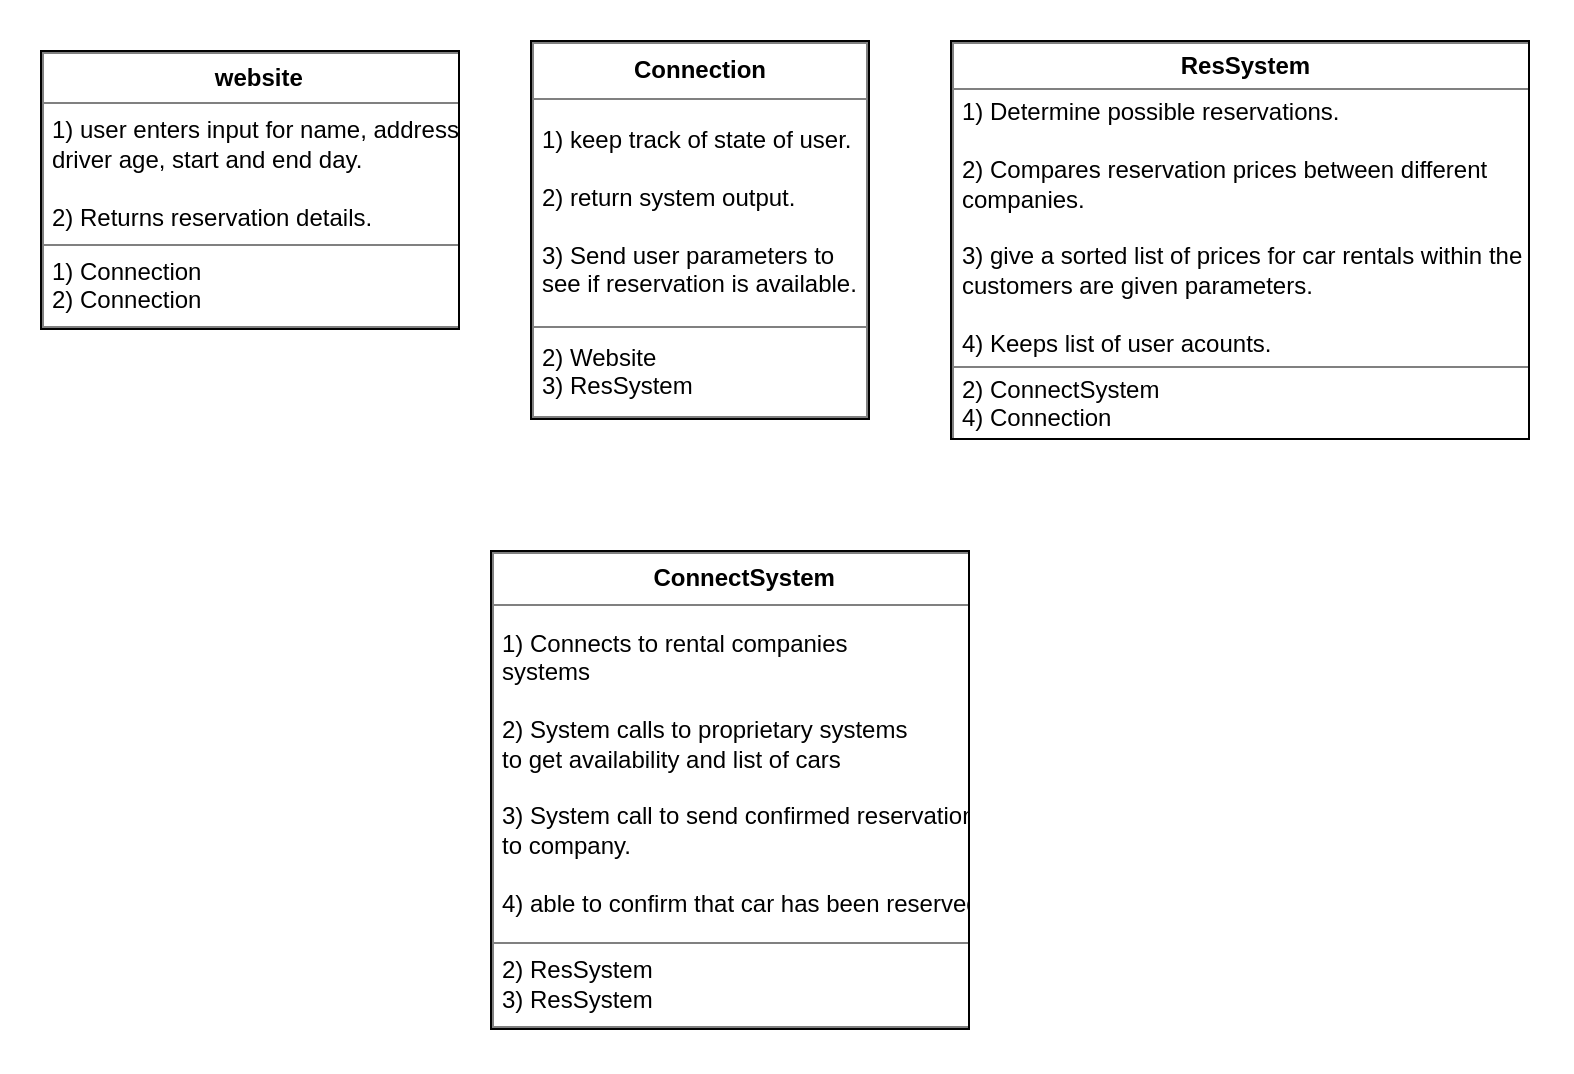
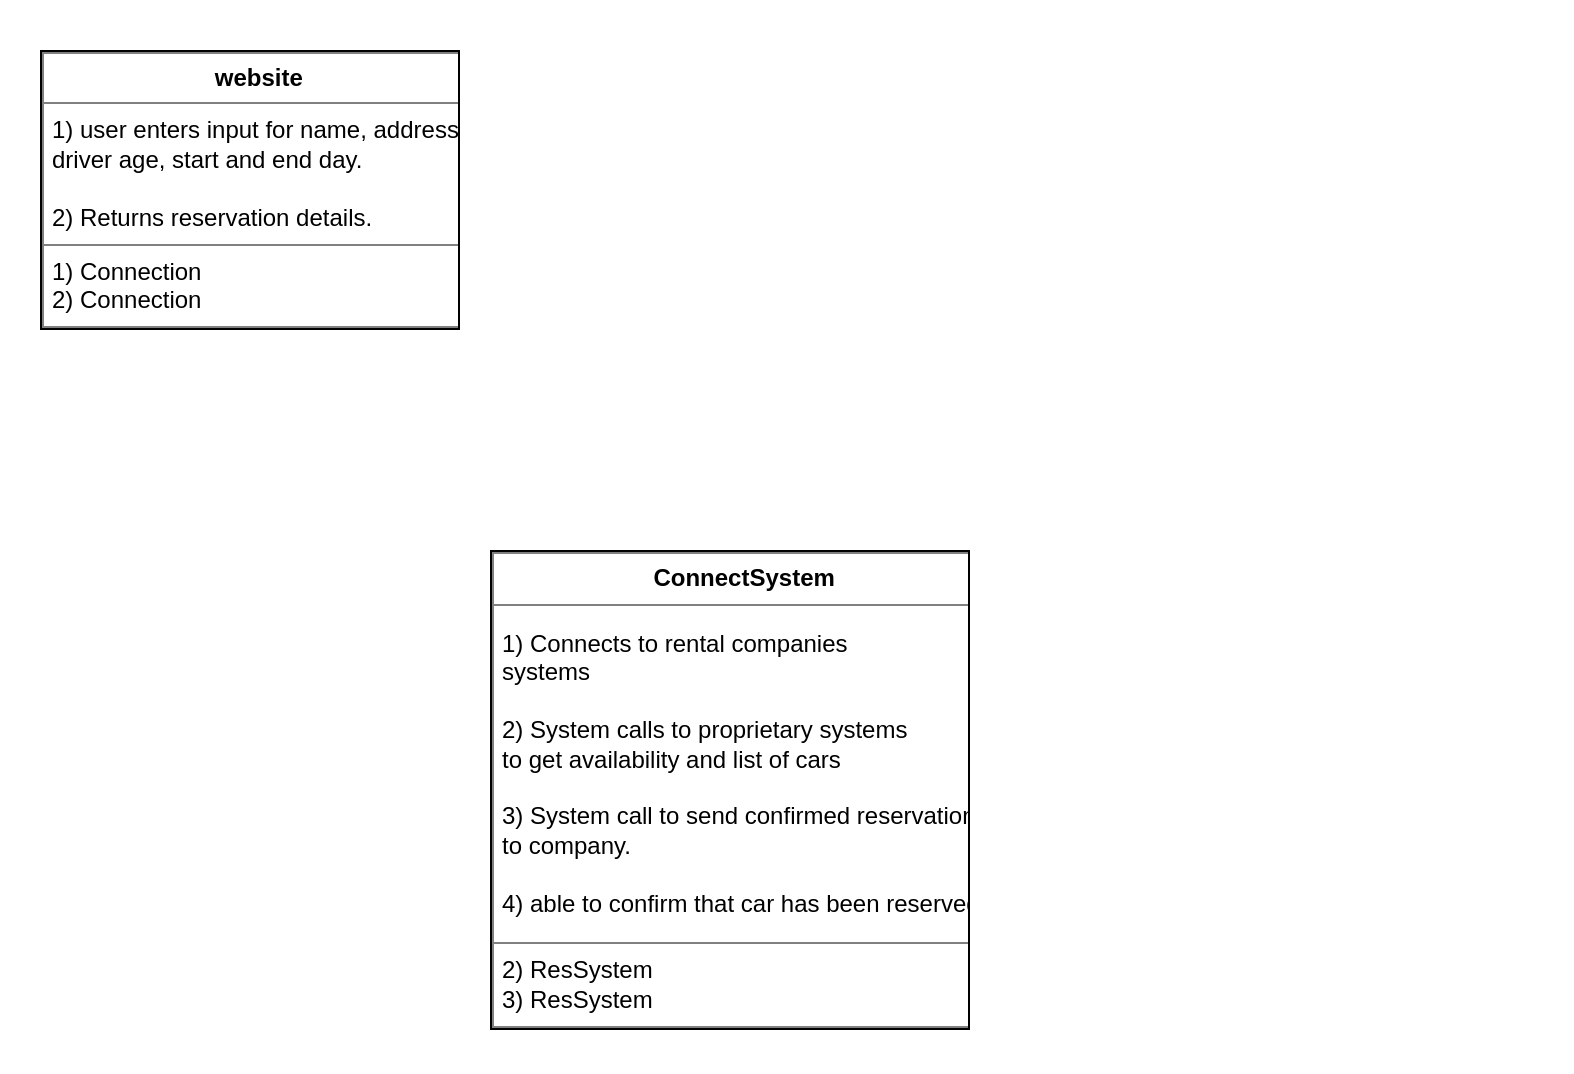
node "Connection 1) keep track of state of user. 2) return system output. 3) Send user parameters to see if reservation is available. 2) Website 3) ResSystem": removed
node "ResSystem 1) Determine possible reservations. 2) Compares reservation prices between different companies. 3) give a sorted list of prices for car rentals within the customers are given parameters. 4) Keeps list of user acounts. 2) ConnectSystem 4) Connection": removed
